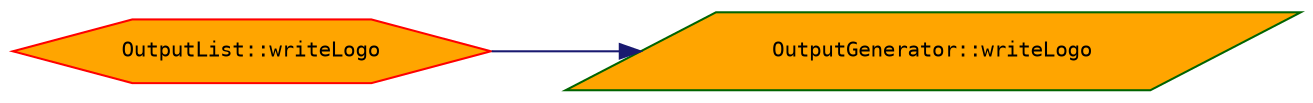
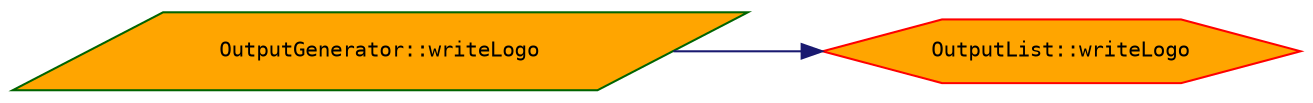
edge "OutputList::writeLogo" -> "OutputGenerator::writeLogo": reversed
